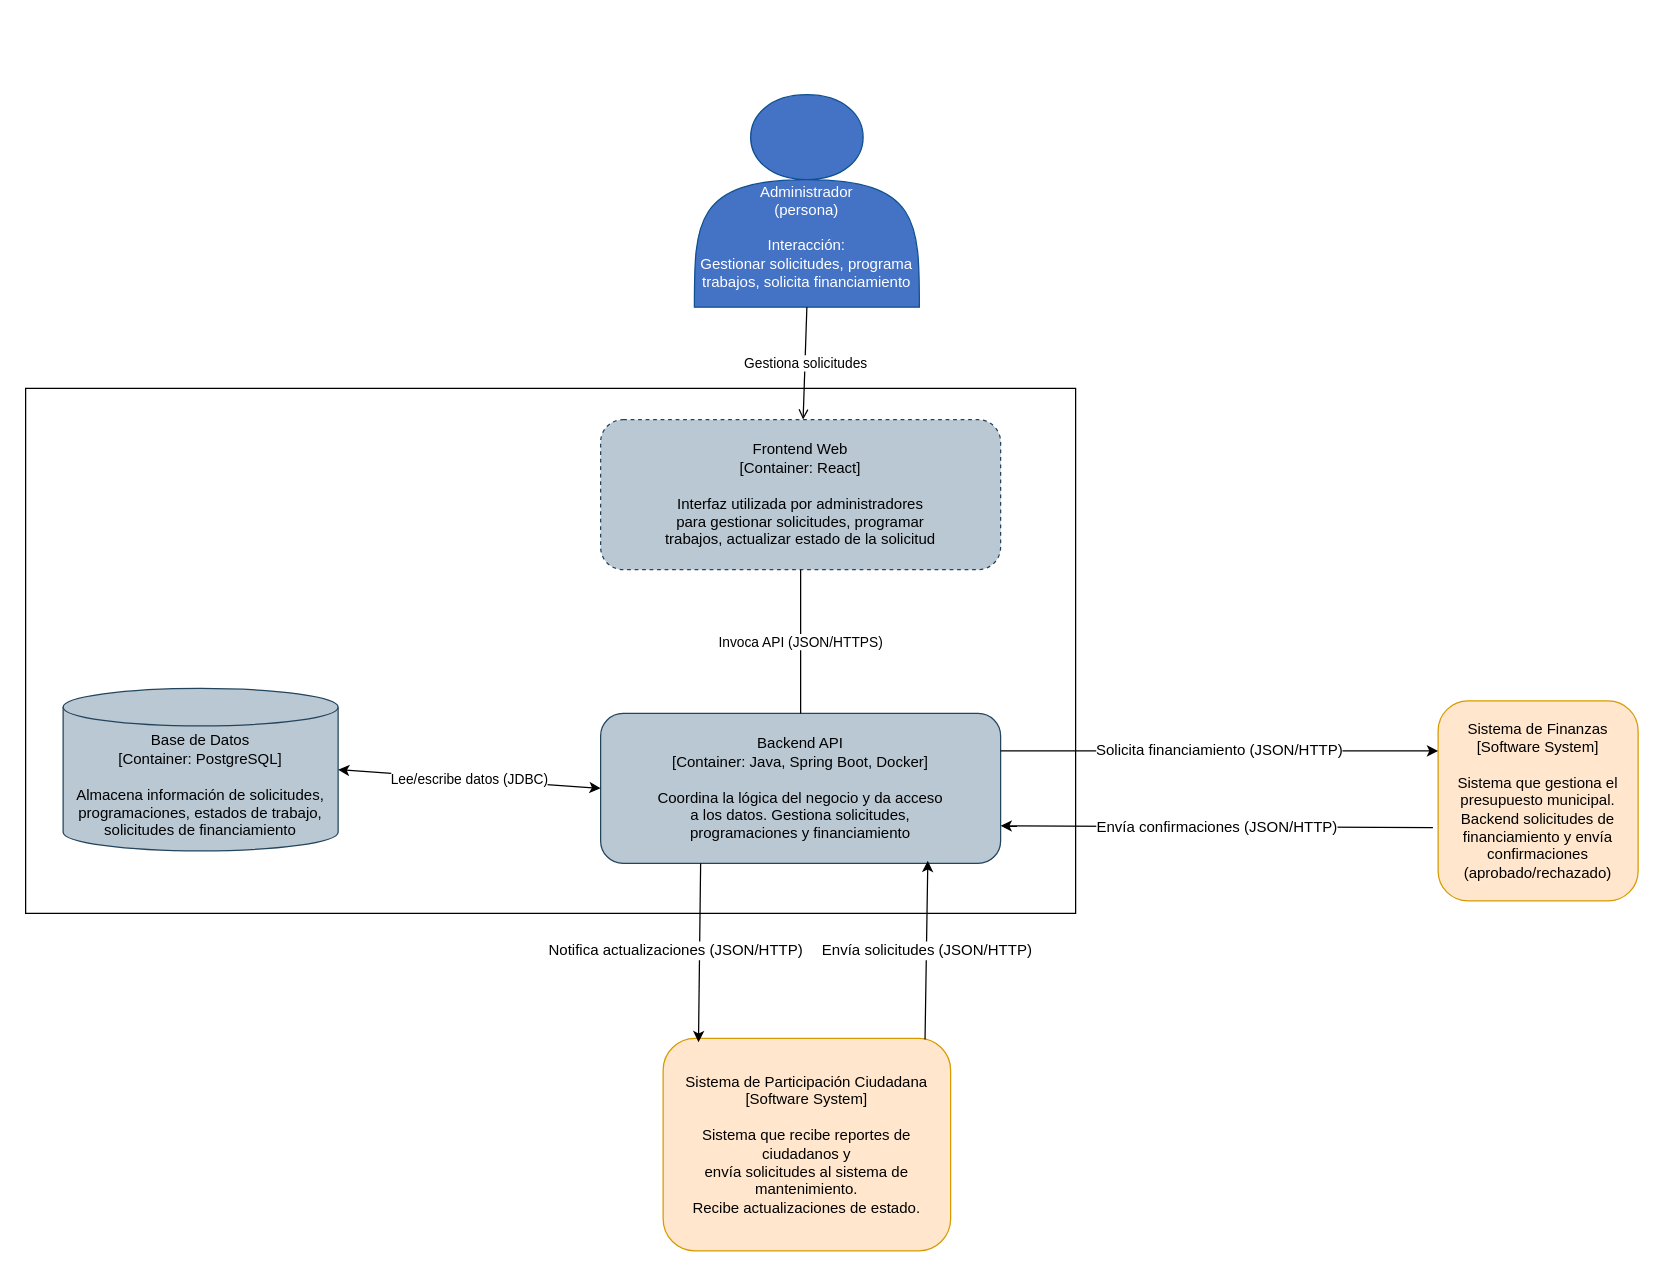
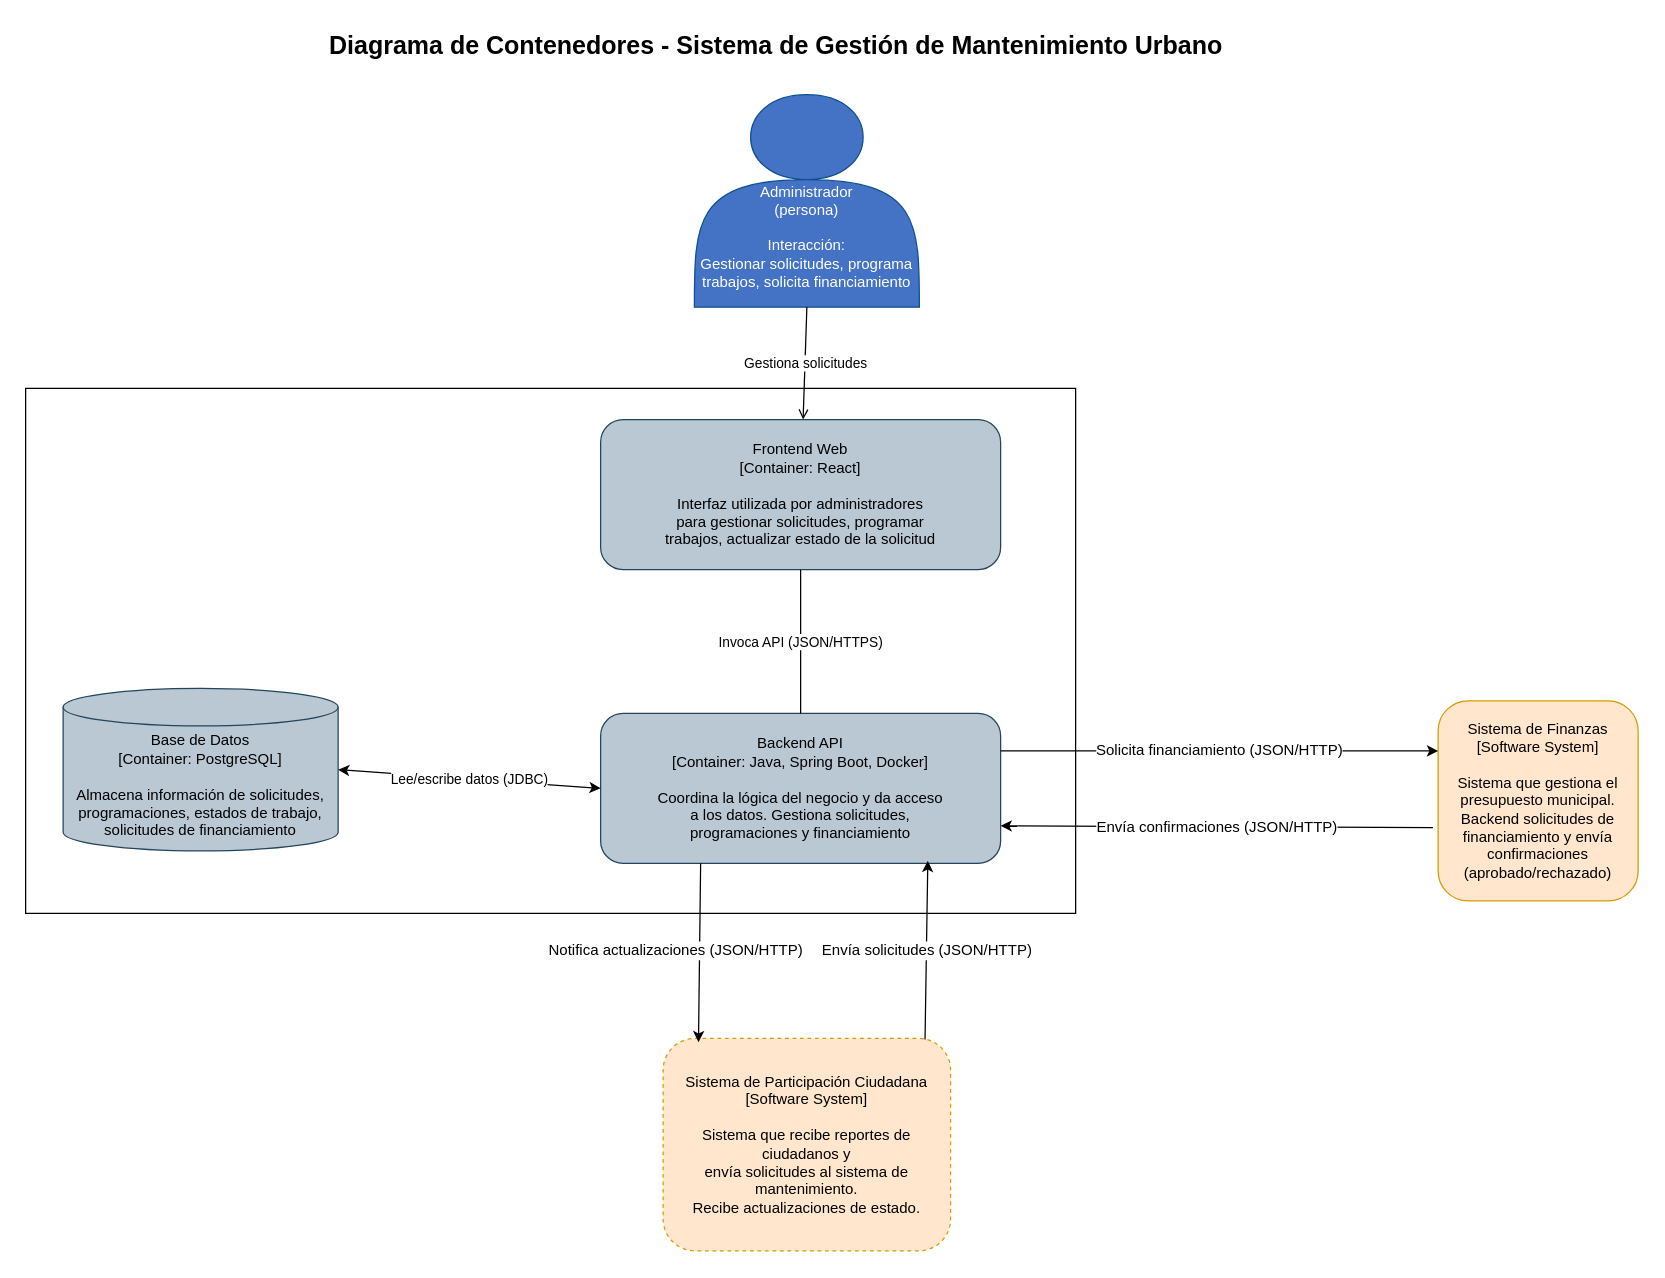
node "Diagrama de Contenedores - Sistema de Gestión de Mantenimiento Urbano": added
node "Frontend Web [Container: React] Interfaz utilizada por administradores para gestionar solicitudes, programar trabajos, actualizar estado de la solicitud": style dashed -> solid
node "Sistema de Participación Ciudadana [Software System] Sistema que recibe reportes de ciudadanos y envía solicitudes al sistema de mantenimiento. Recibe actualizaciones de estado.": style solid -> dashed
